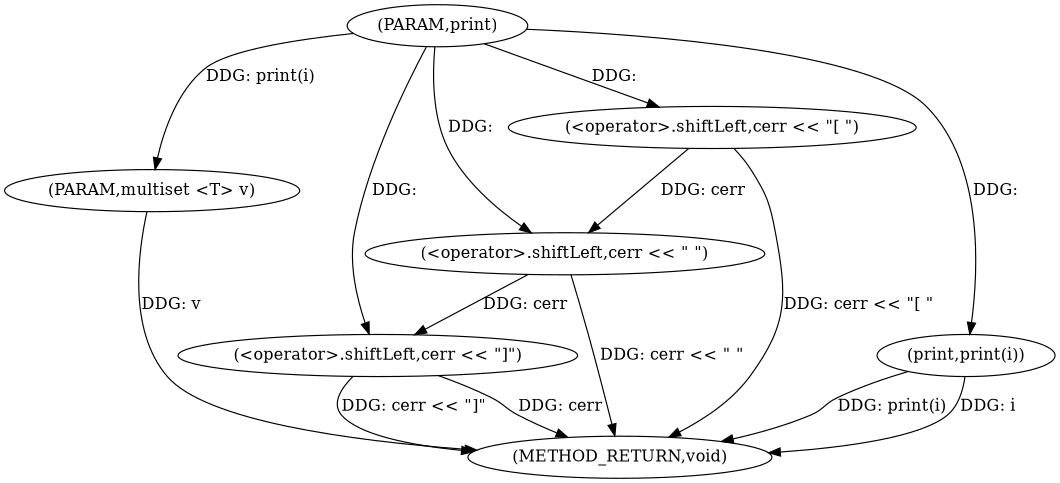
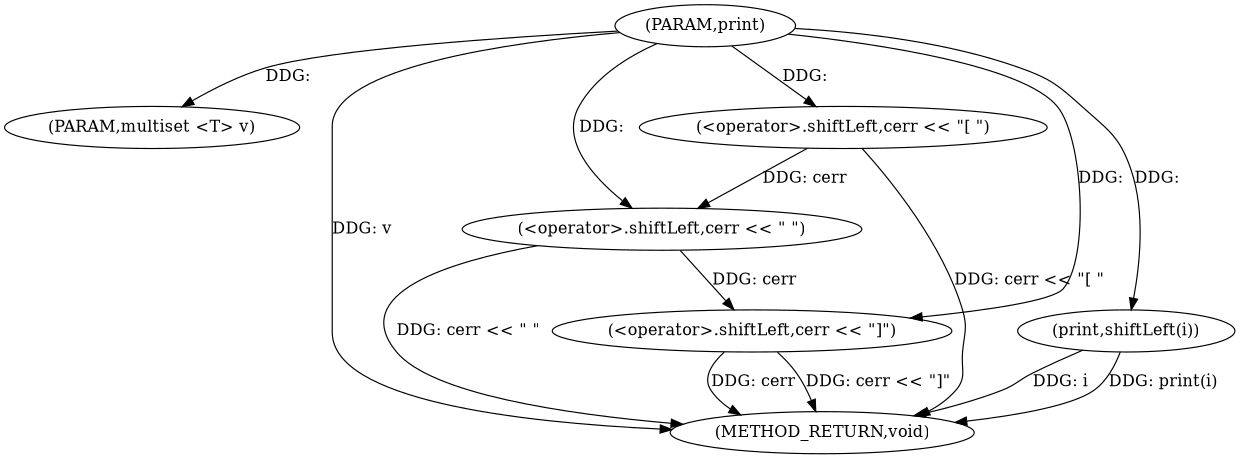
edge "(PARAM,print)" -> "(PARAM,multiset <T> v)": label "DDG: print(i)" -> "DDG: "
node "(print,print(i))": label "(print,print(i))" -> "(print,shiftLeft(i))"
edge "(PARAM,multiset <T> v)" -> "(METHOD_RETURN,void)": now "(PARAM,print)" -> "(METHOD_RETURN,void)"
